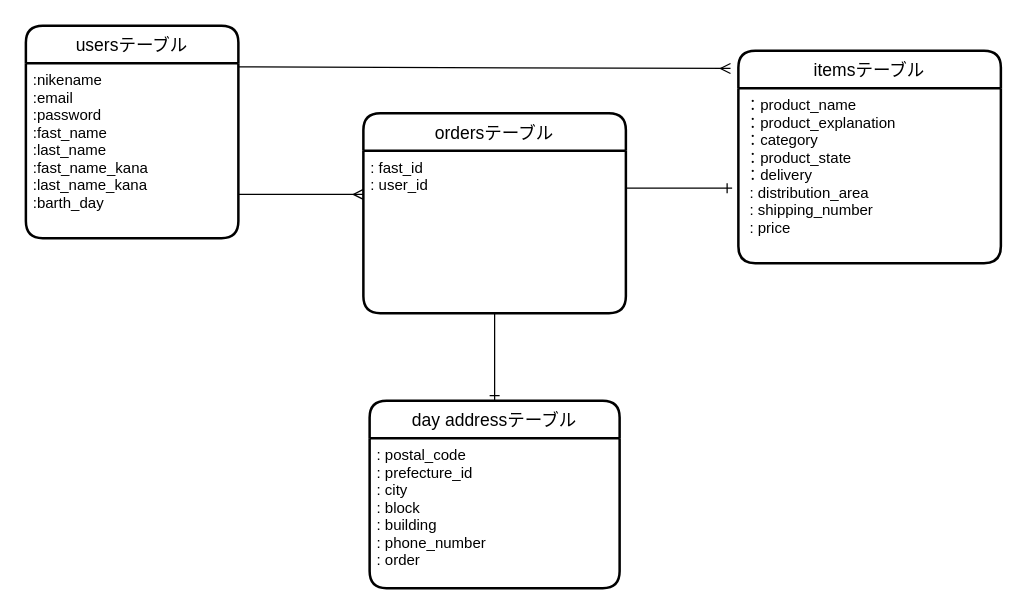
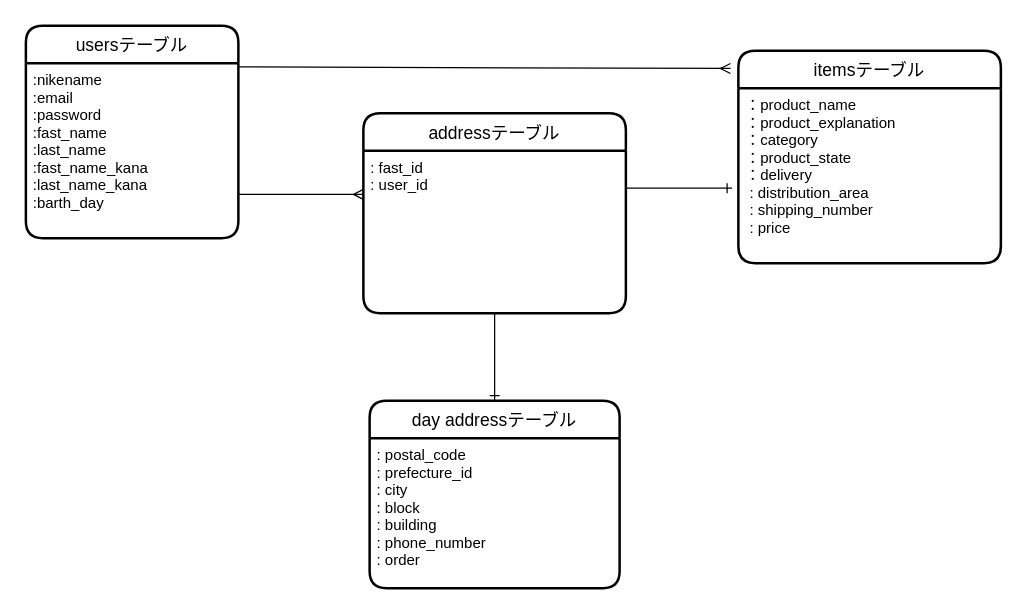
node "ordersテーブル": label "ordersテーブル" -> "addressテーブル"
